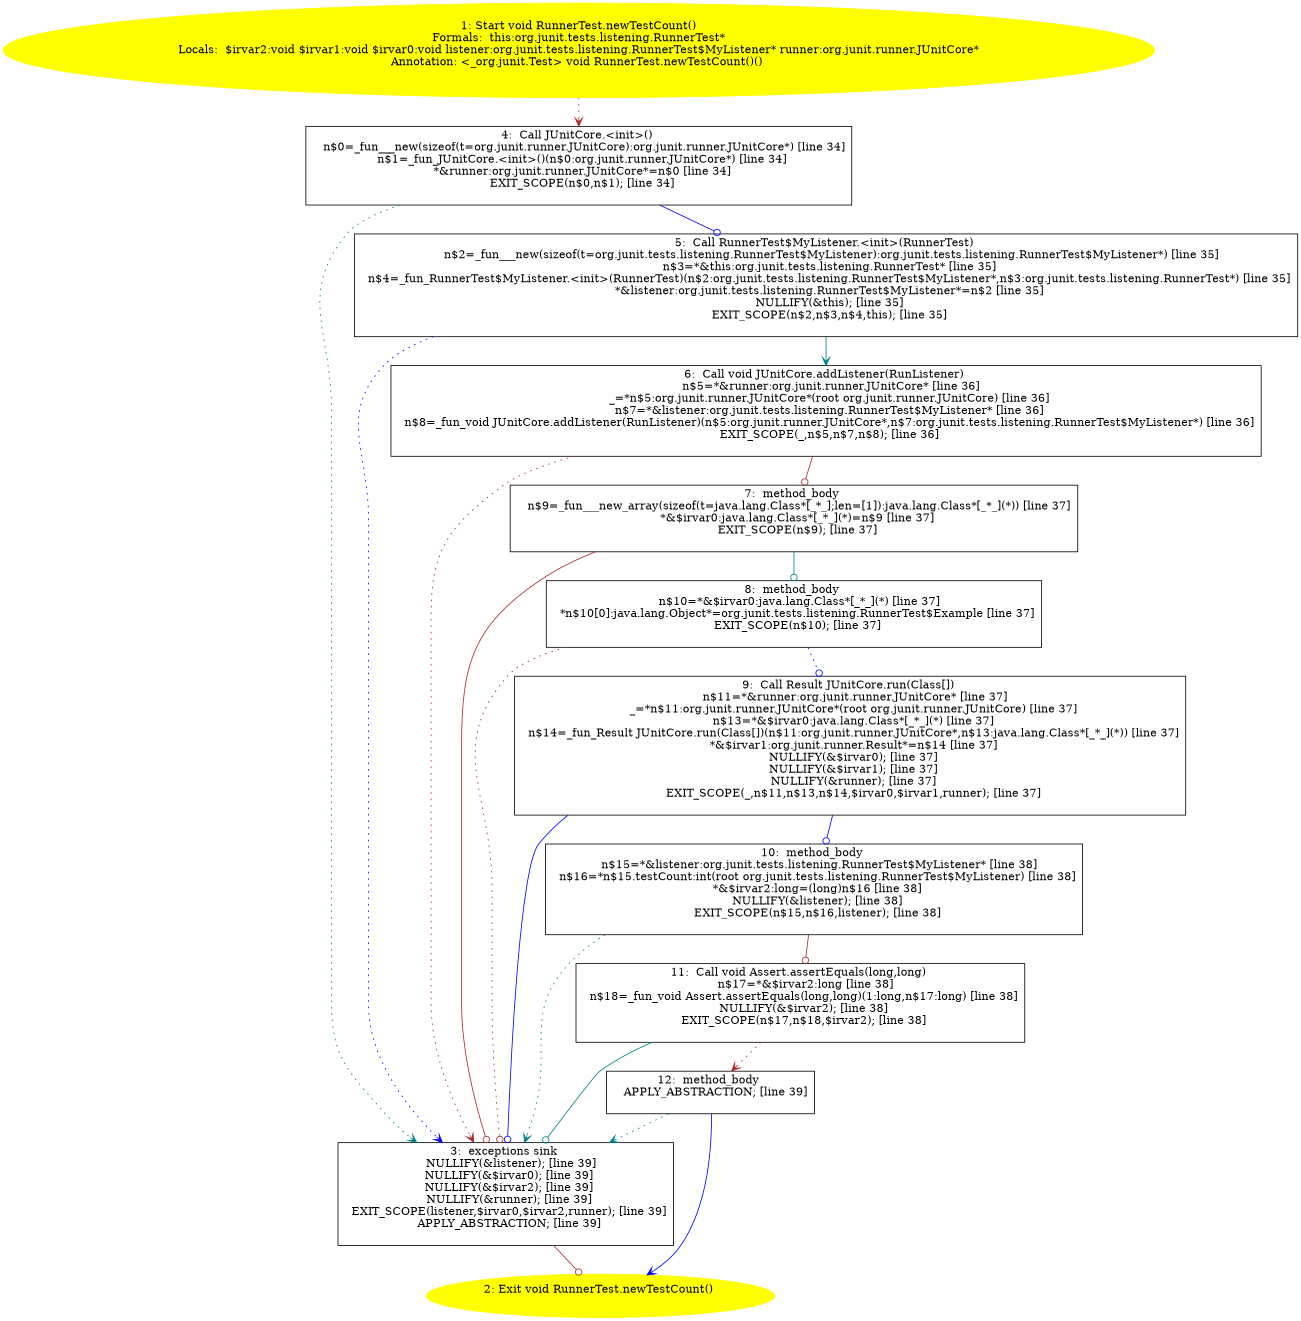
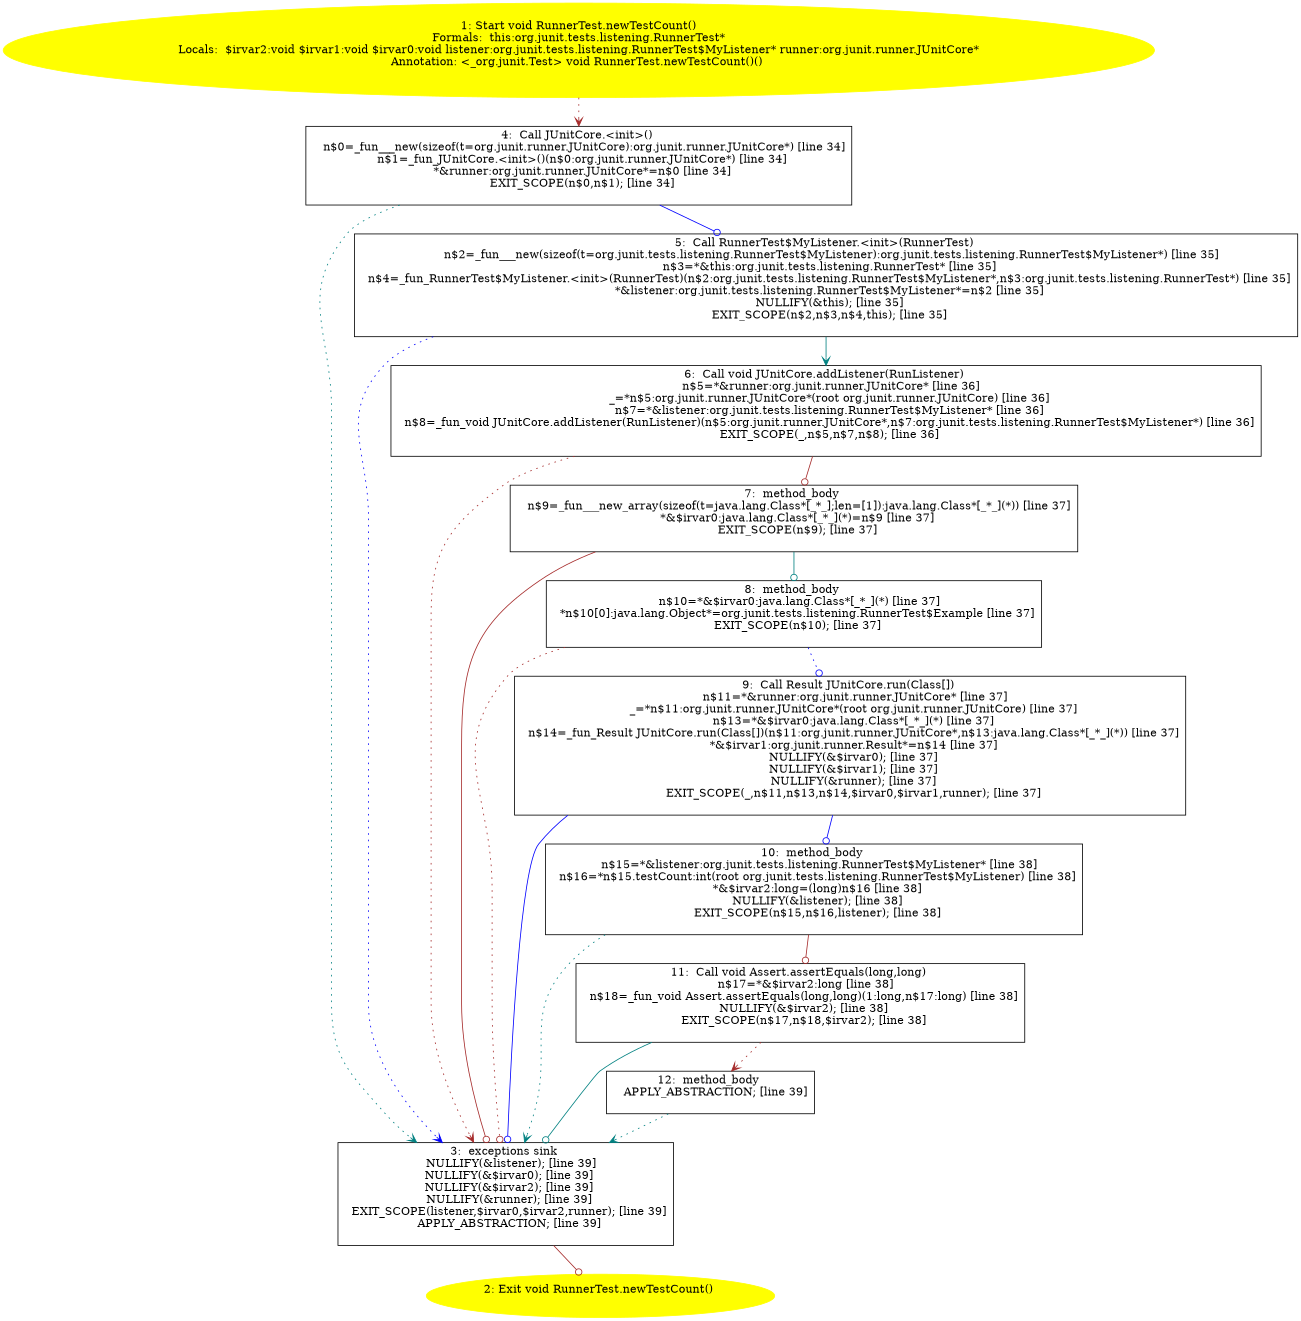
edge "12:  method_body APPLY_ABSTRACTION; [line 39]" -> "2: Exit void RunnerTest.newTestCount()": removed
